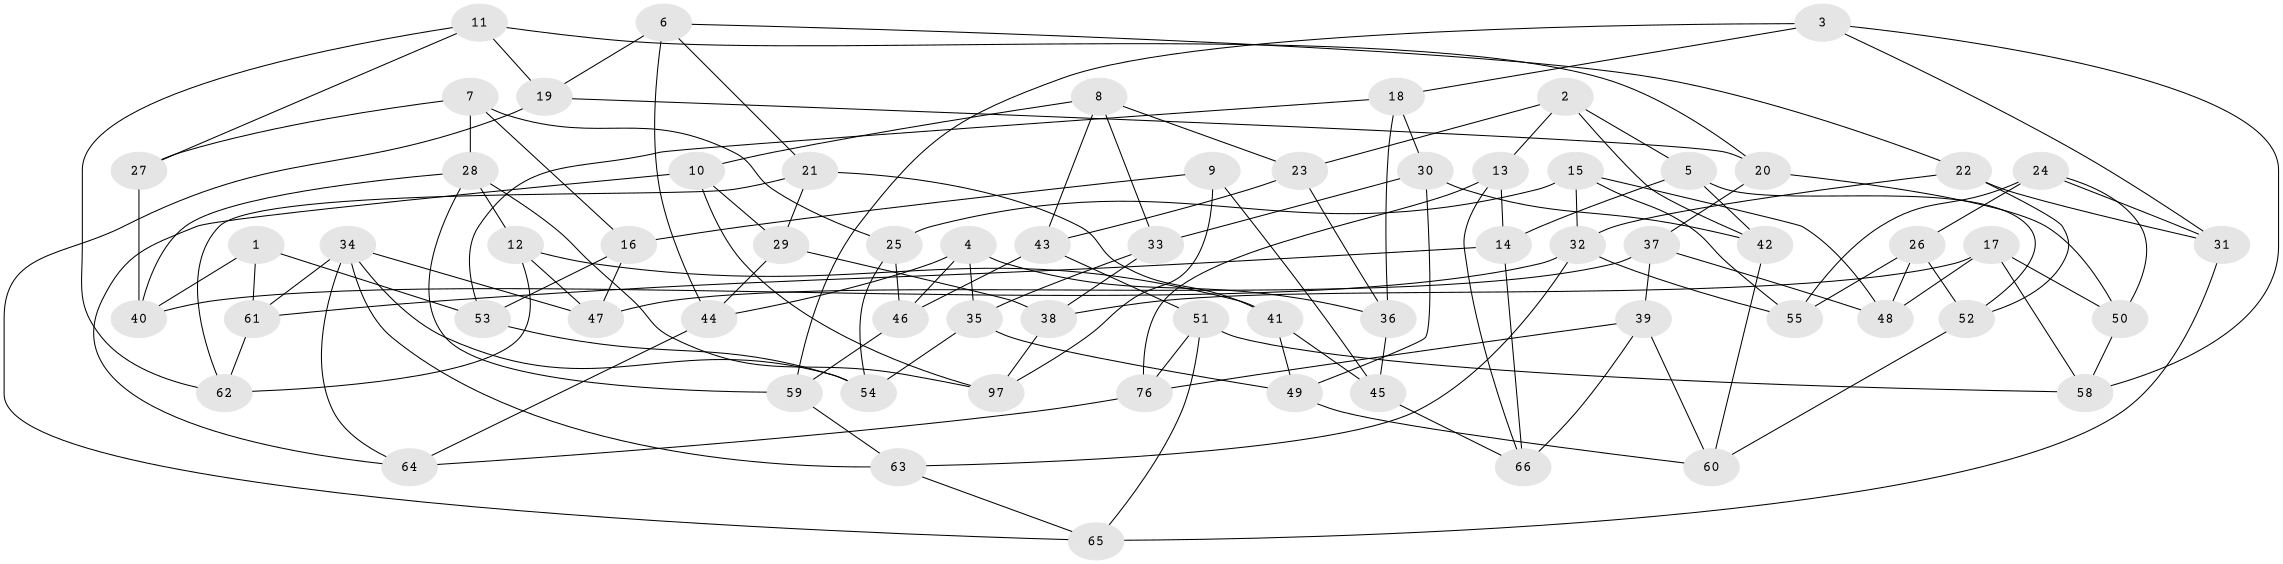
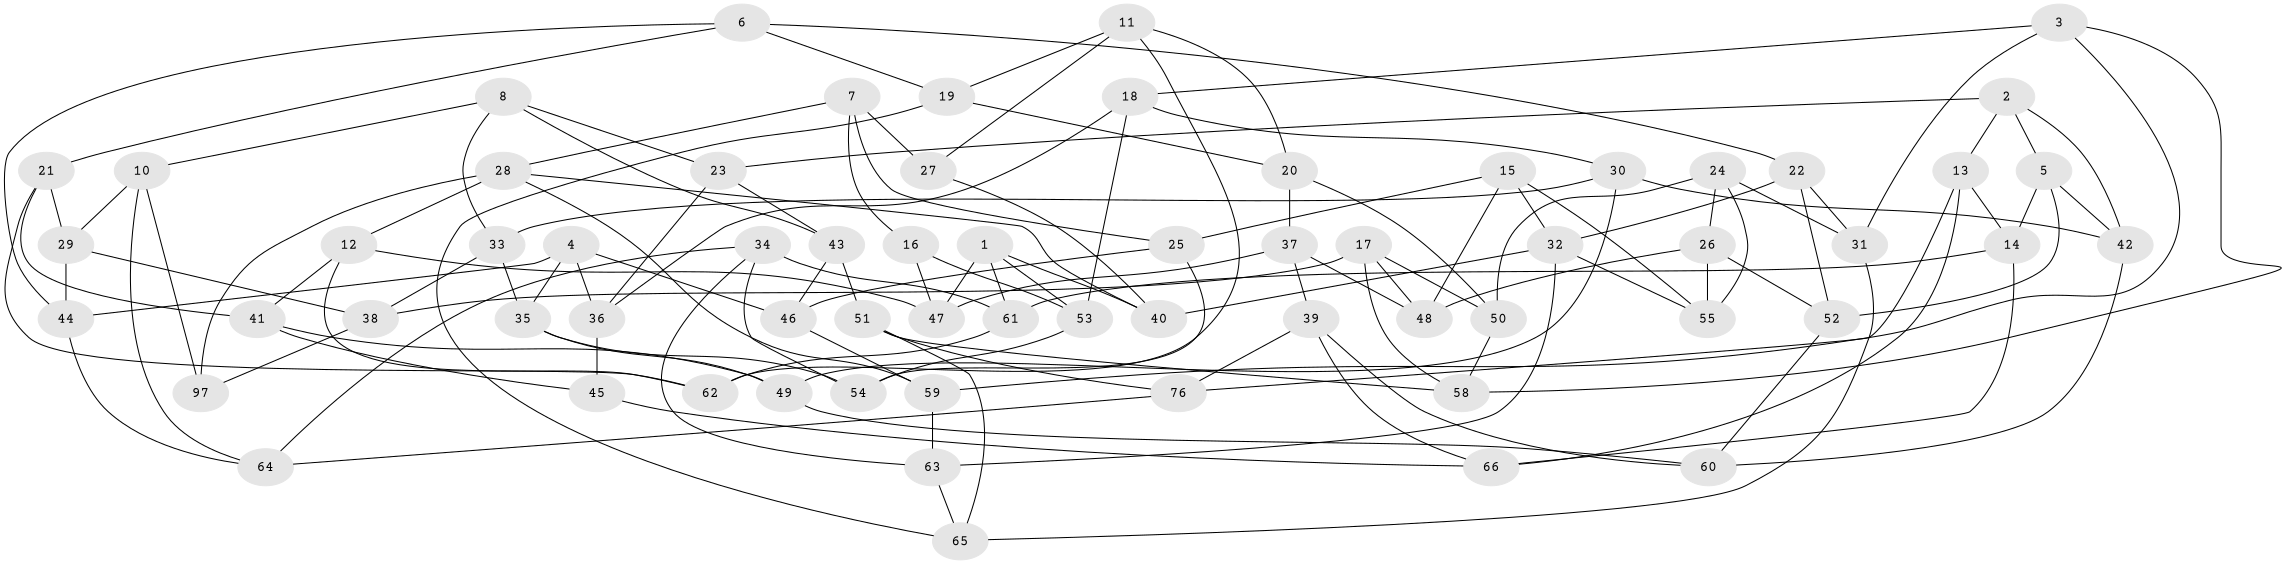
node "9": removed
edge "34" -- "47": now "1" -- "47"
